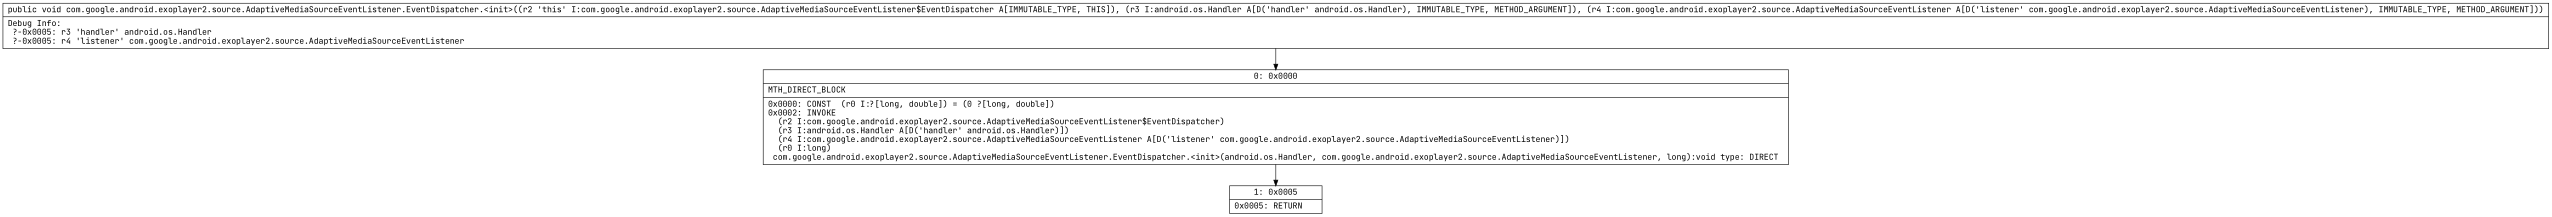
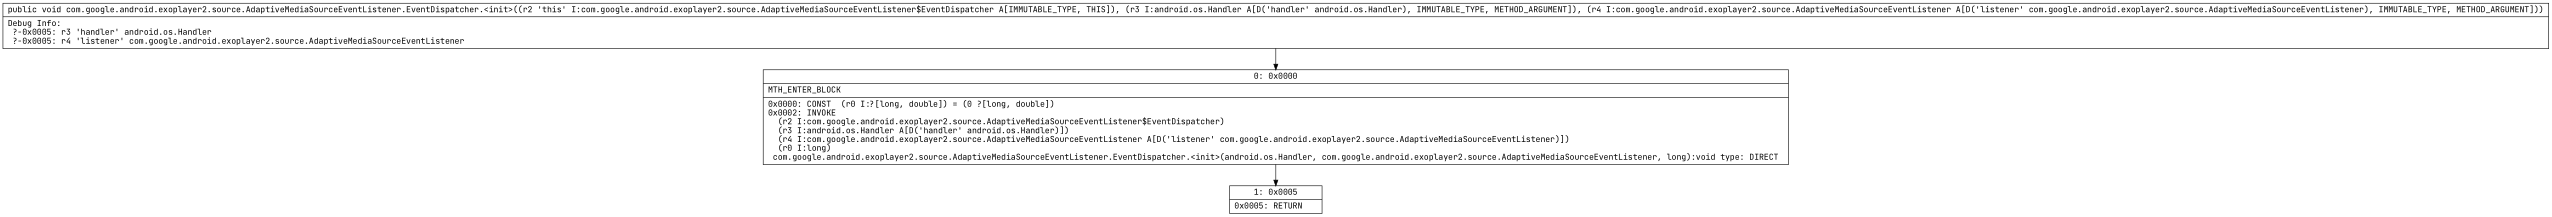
node "0: 0x0000": text "MTH_DIRECT_BLOCK" -> "MTH_ENTER_BLOCK"
